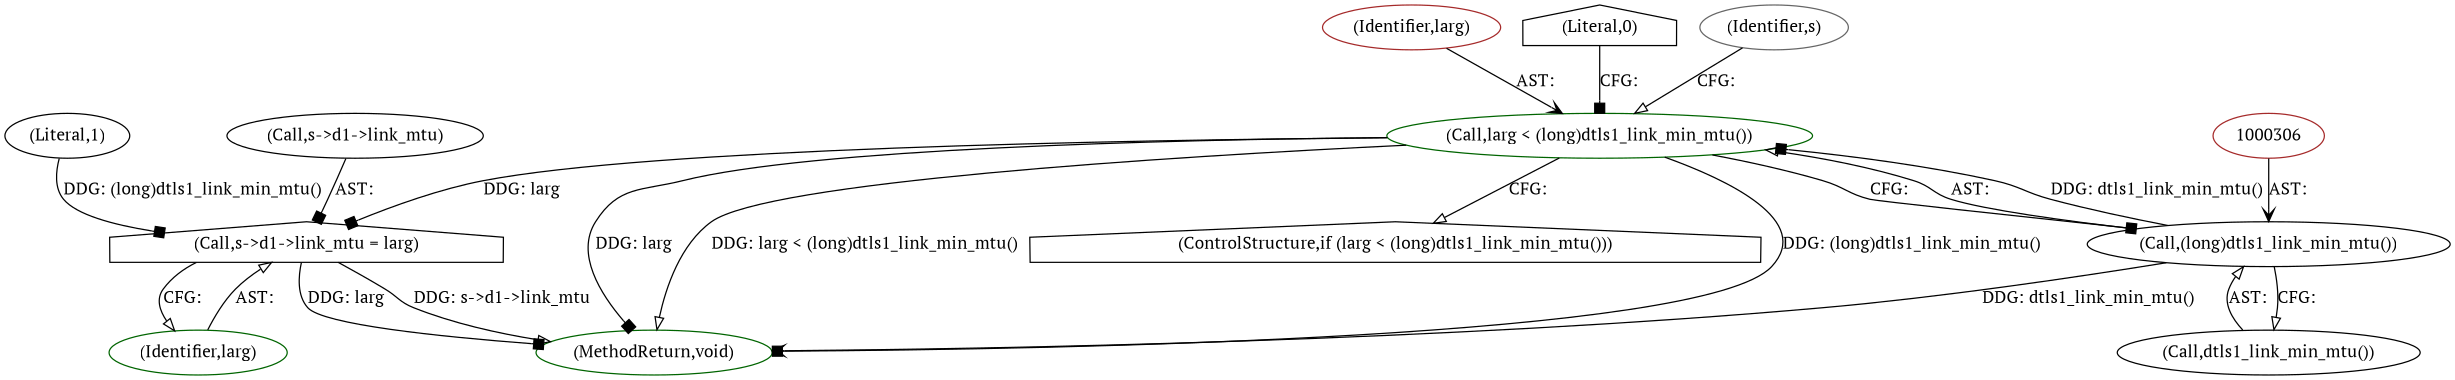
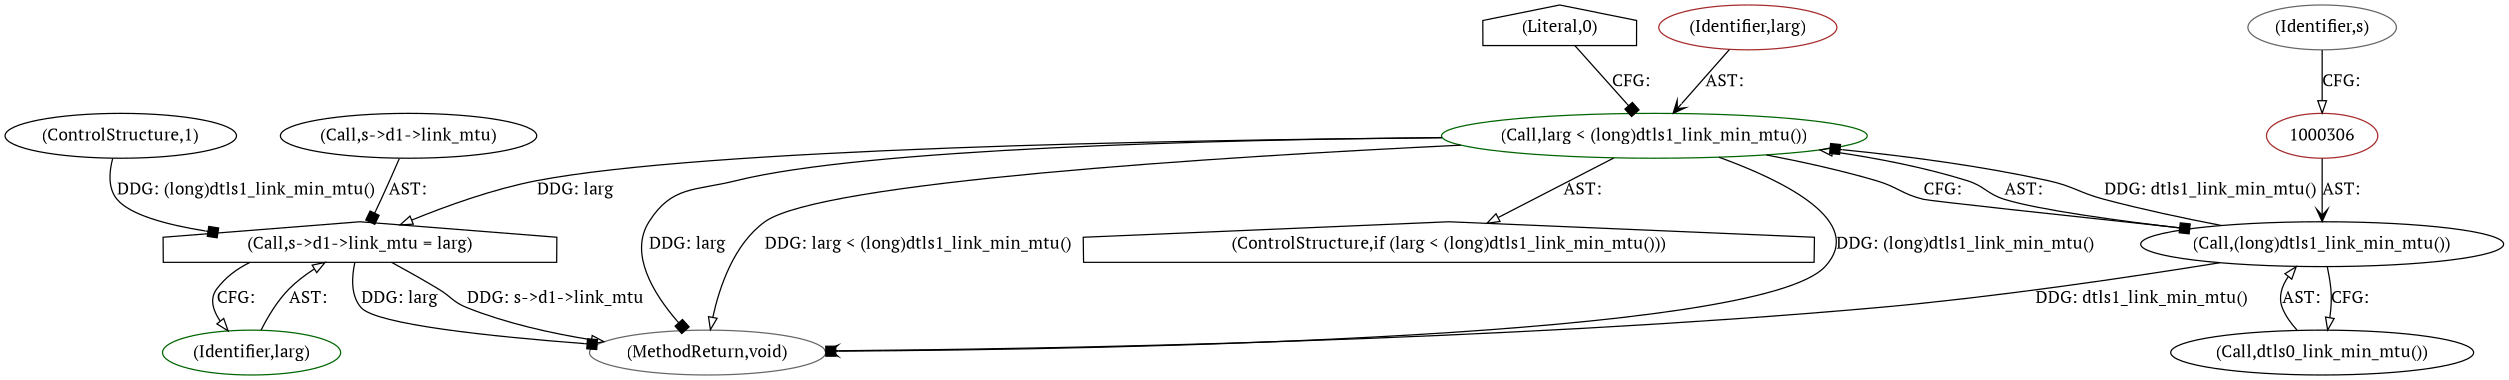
edge "(Identifier,s)" -> "(Call,larg < (long)dtls1_link_min_mtu())": now "(Identifier,s)" -> "1000306"
node "(Literal,1)": label "(Literal,1)" -> "(ControlStructure,1)"
edge "(Call,larg < (long)dtls1_link_min_mtu())" -> "(Call,s->d1->link_mtu = larg)": arrowhead box -> onormal
edge "(Call,larg < (long)dtls1_link_min_mtu())" -> "(ControlStructure,if (larg < (long)dtls1_link_min_mtu()))": label "CFG: " -> "AST: "
node "(MethodReturn,void)": color darkgreen -> gray40
node "(Call,dtls1_link_min_mtu())": label "(Call,dtls1_link_min_mtu())" -> "(Call,dtls0_link_min_mtu())"
